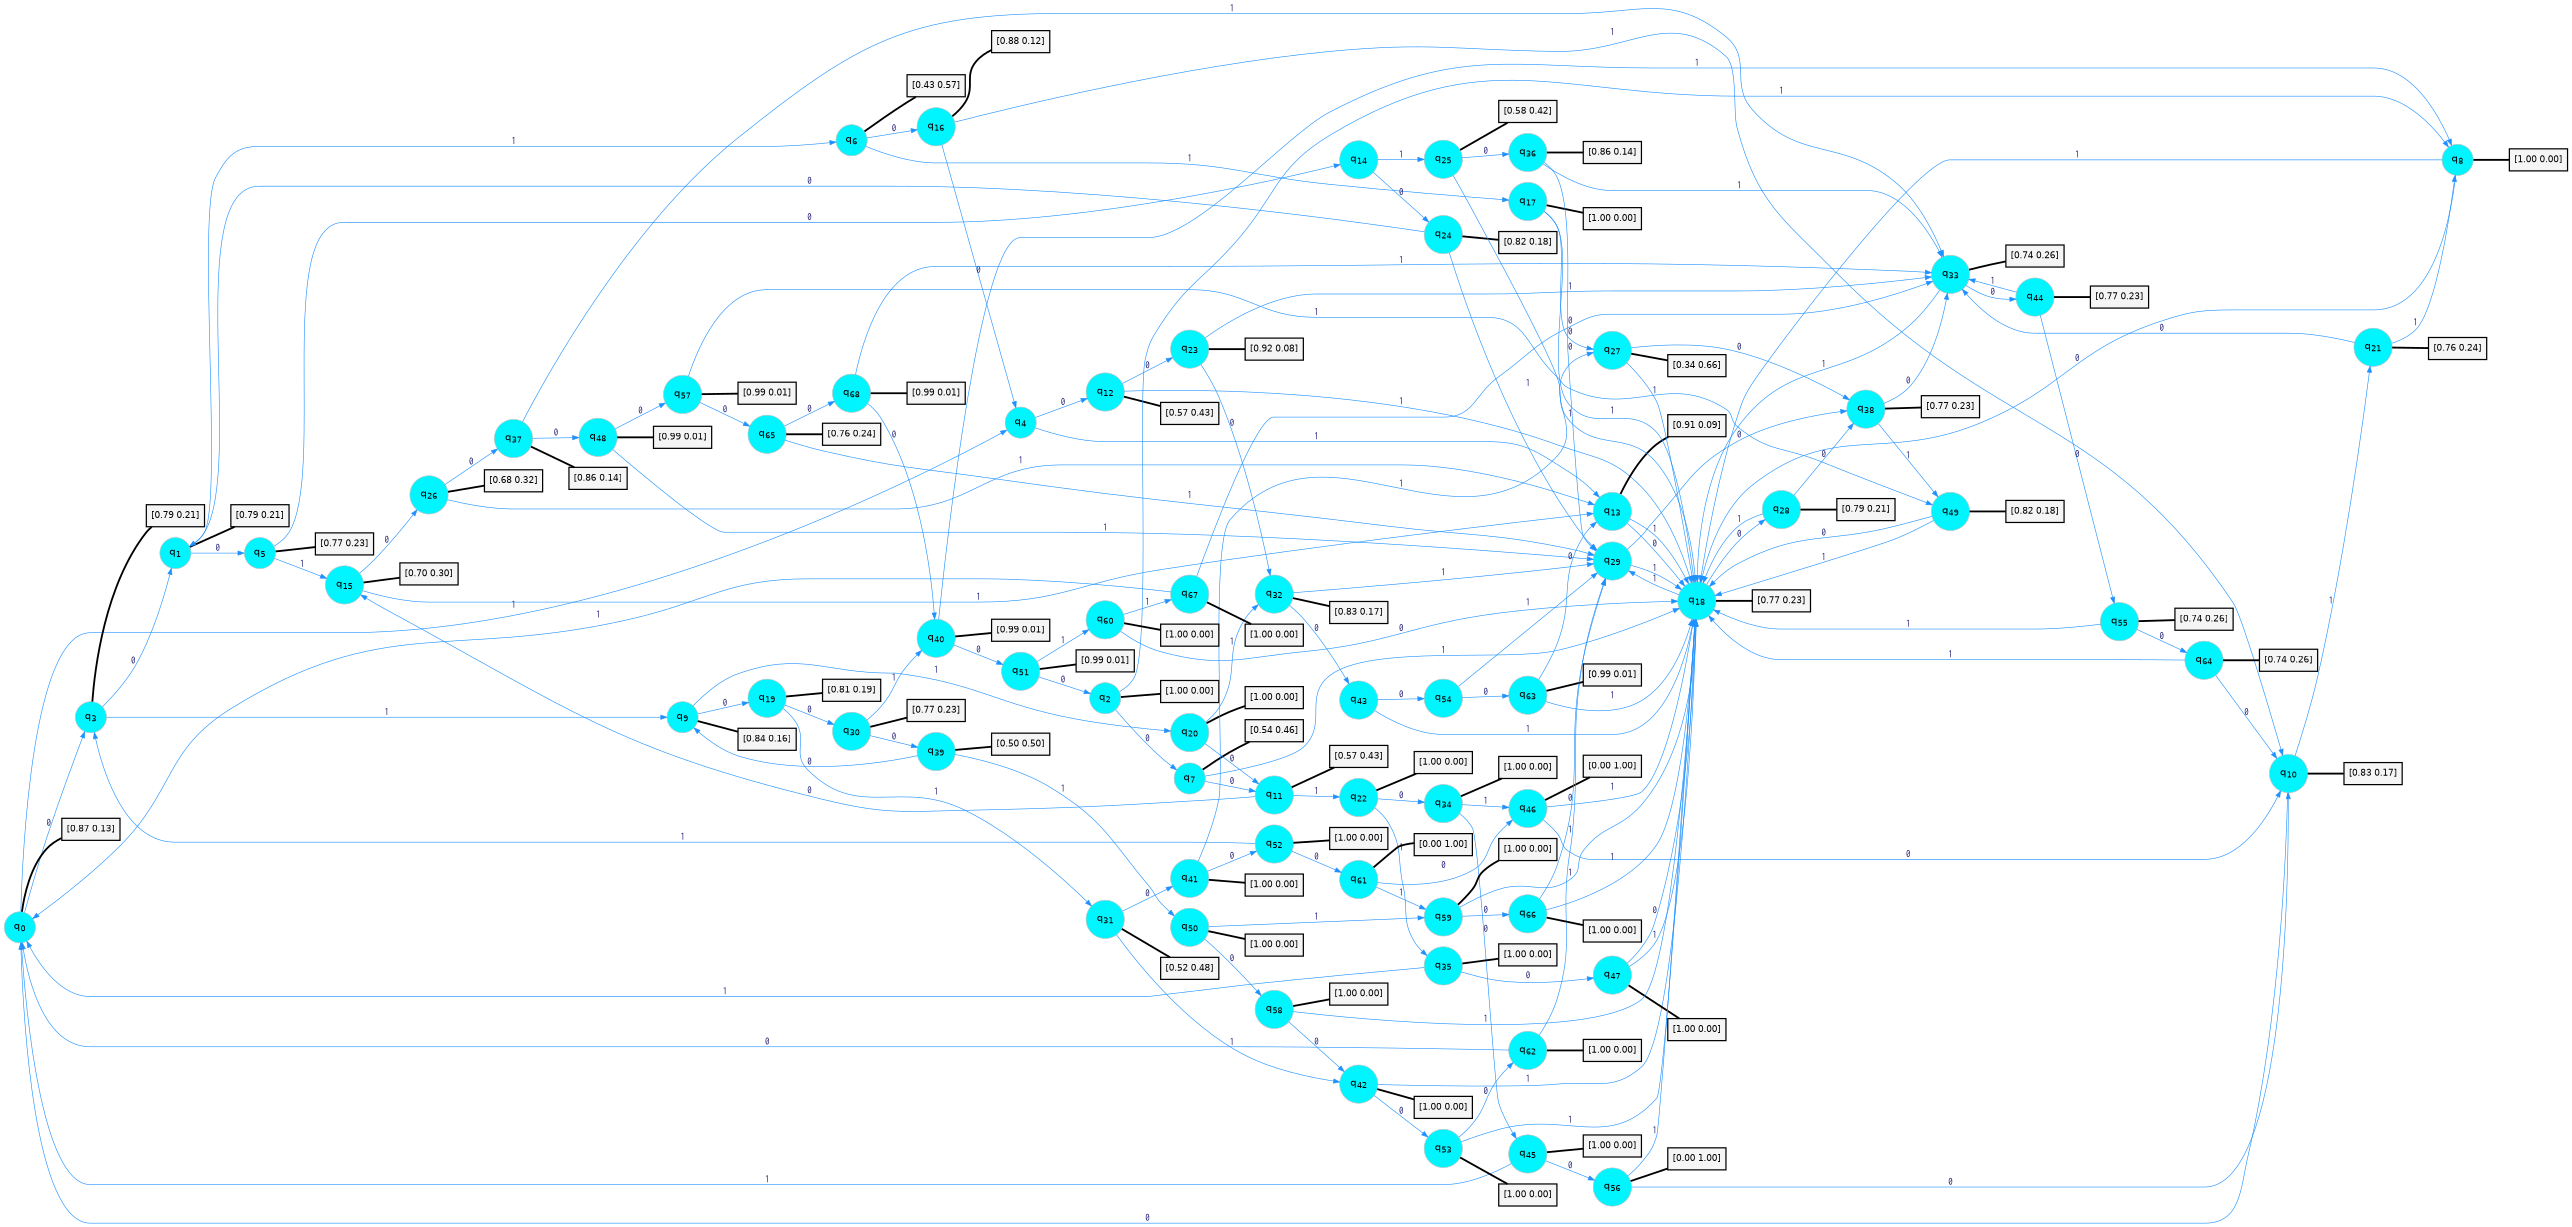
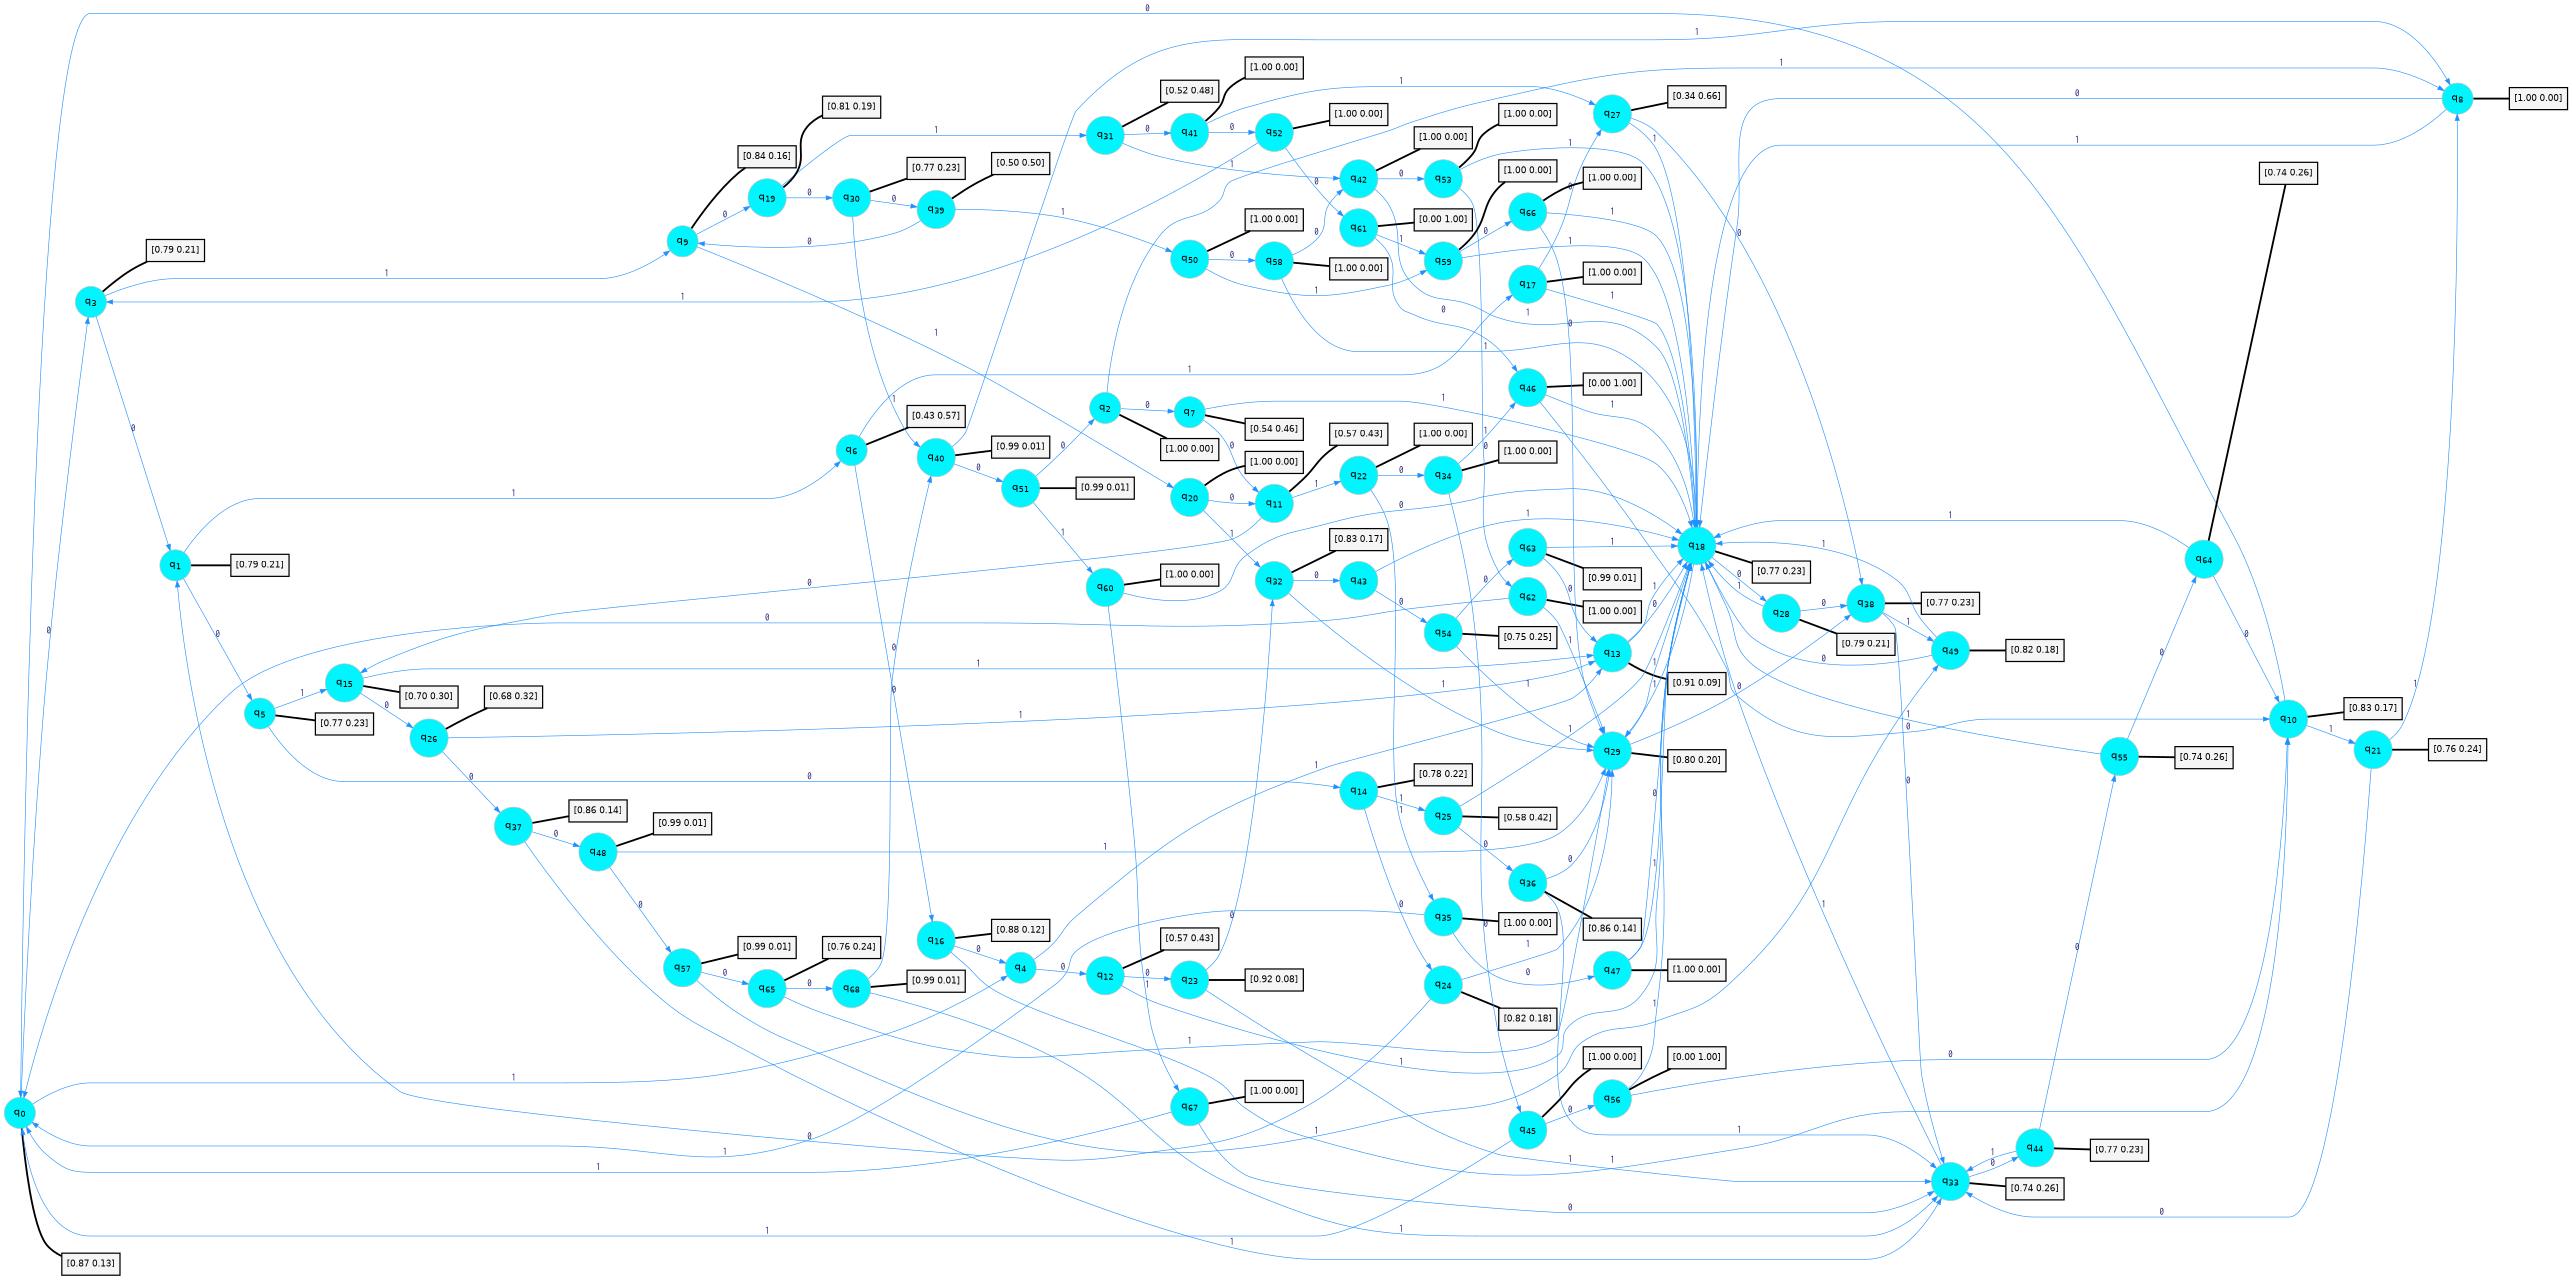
node "[0.75 0.25]": added
node "[0.80 0.20]": added
node "[0.78 0.22]": added
